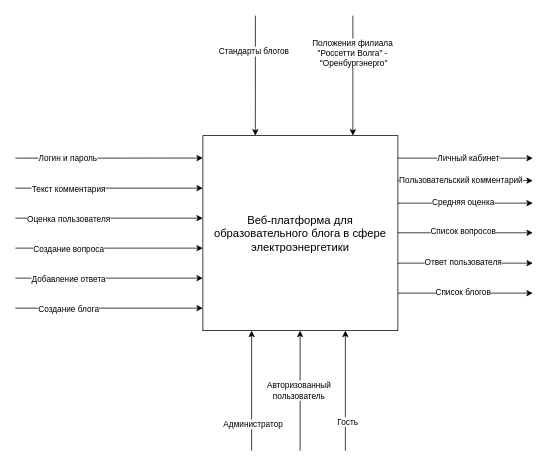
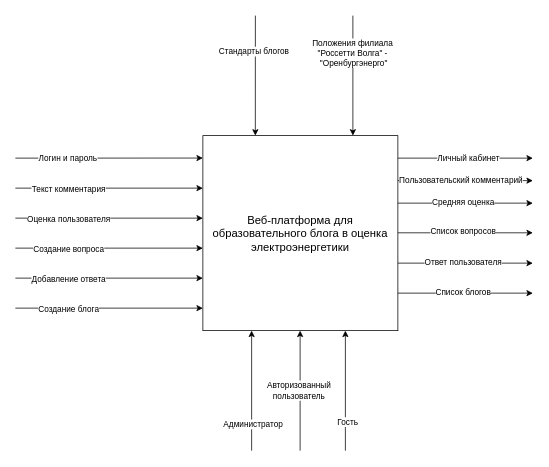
node "Веб-платформа для образовательного блога в сфере электроэнергетики": label "Веб-платформа для образовательного блога в сфере электроэнергетики" -> "Веб-платформа для образовательного блога в оценка электроэнергетики"
